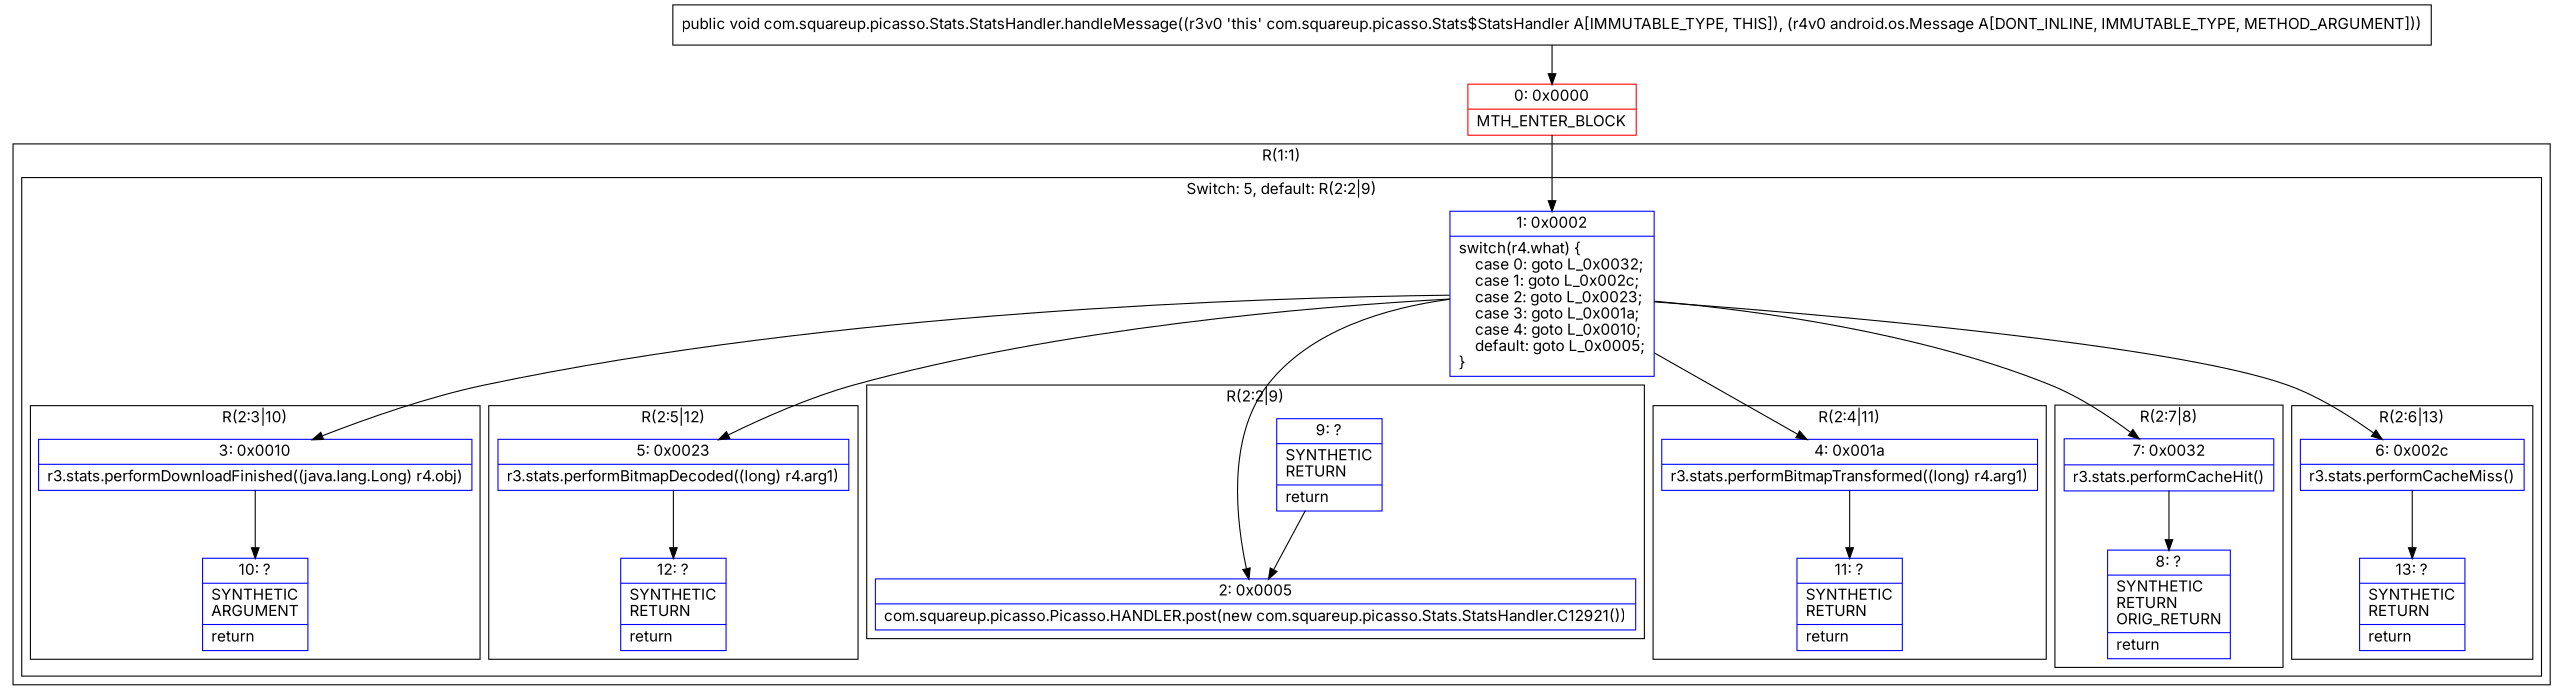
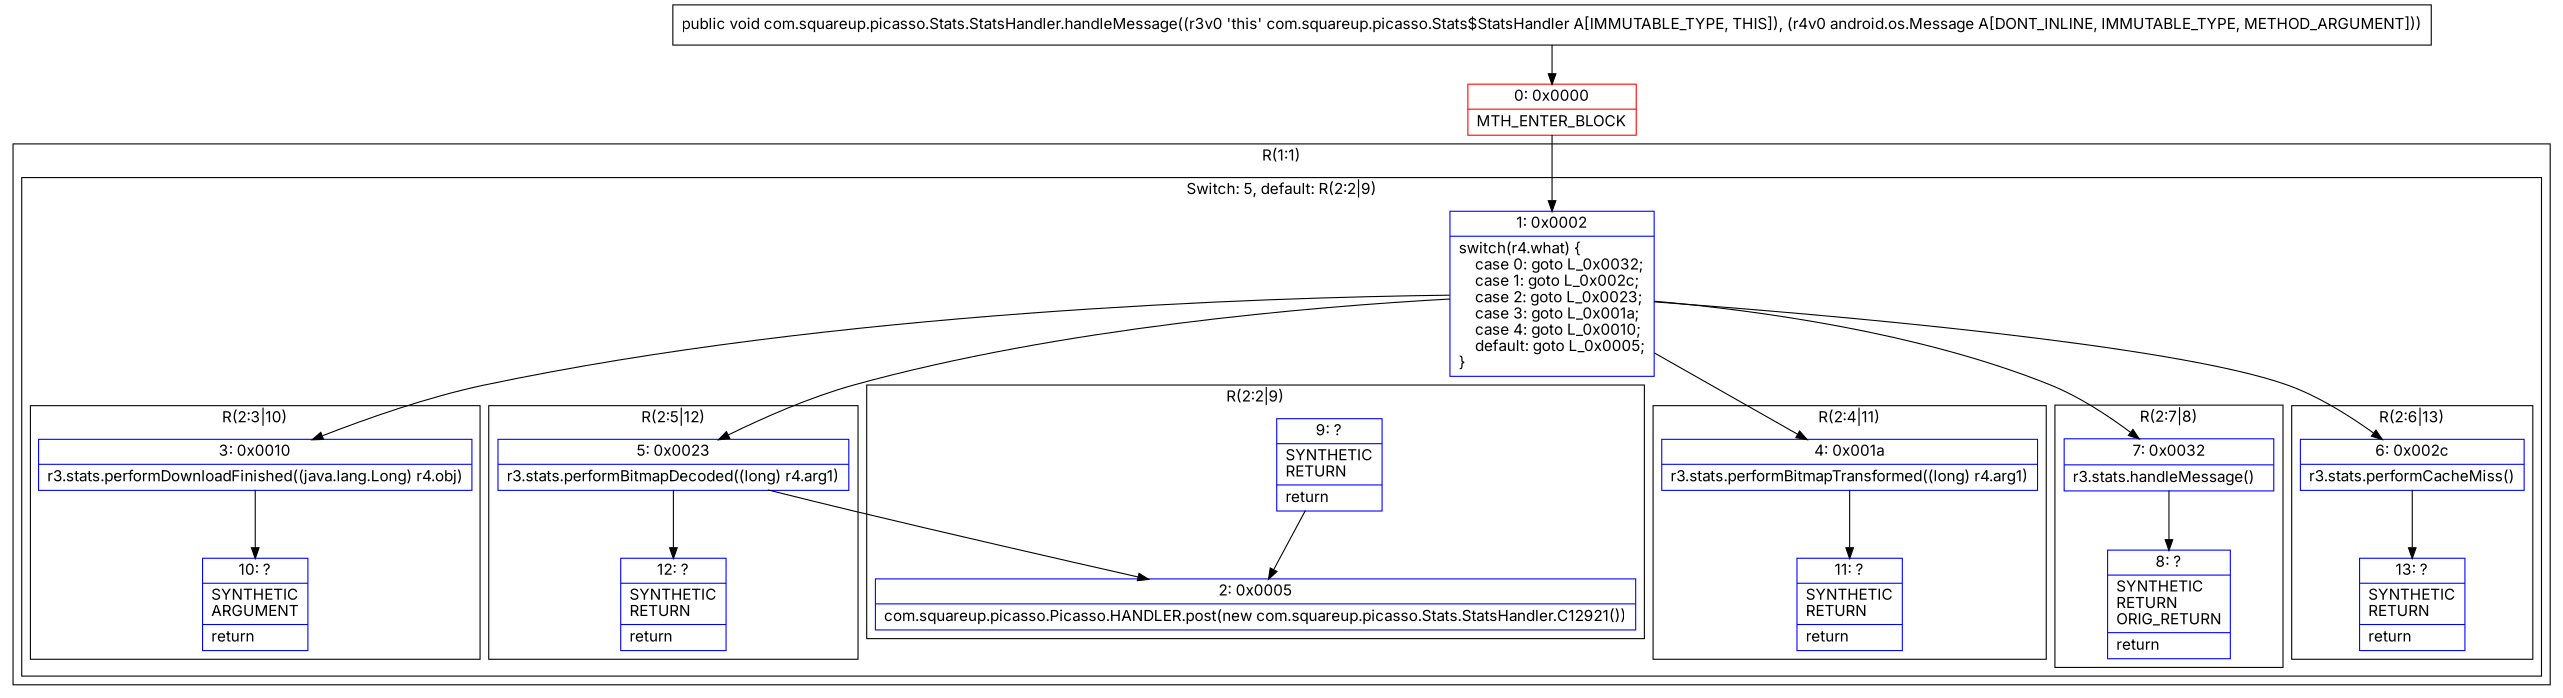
edge "1: 0x0002" -> "2: 0x0005": now "5: 0x0023" -> "2: 0x0005"
node "7: 0x0032": text "r3.stats.performCacheHit()" -> "r3.stats.handleMessage()"
